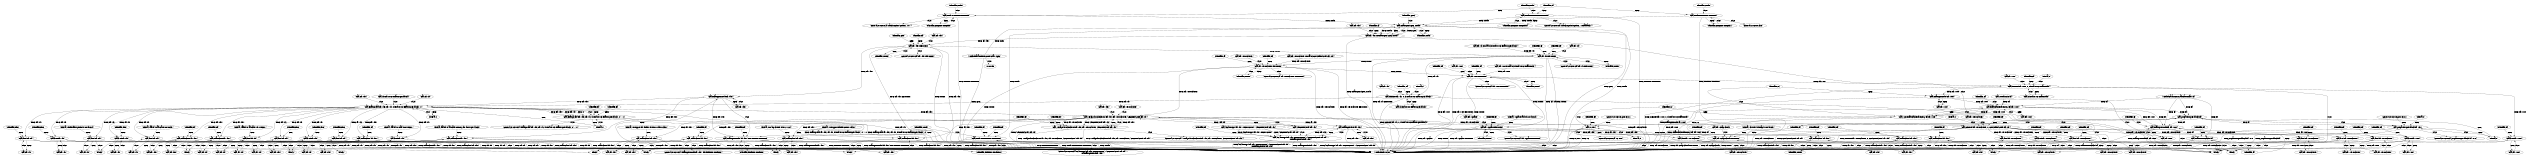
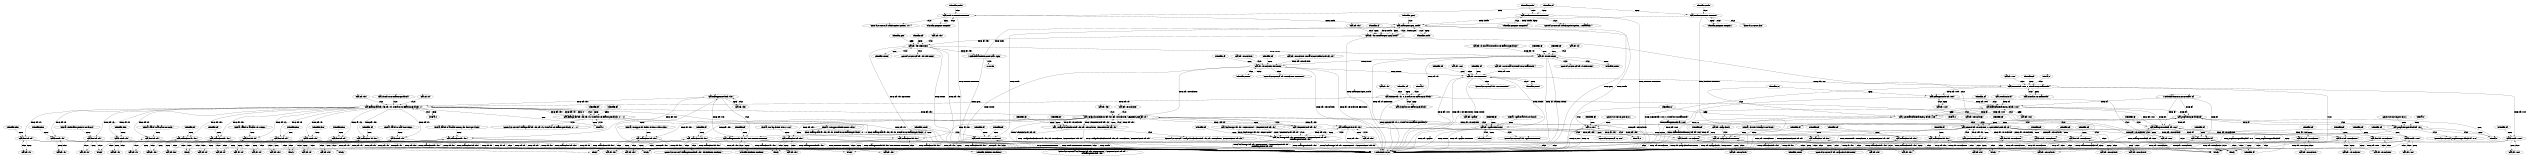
edge "(Call,ef->dev == NULL)" -> "(Call,exfat_get_mode(ef->dev))": now "(Call,ef->dev == NULL)" -> "(MethodParameterIn,const char* spec)"
node "(MethodParameterIn,allocate exfat* ef)": label "(MethodParameterIn,allocate exfat* ef)" -> "(MethodParameterIn,struct exfat* ef)"
node "(Call,CLUSTER_SIZE(*ef->sb))": added
node "(ControlStructure,if (ef->cmap.chunk == NULL))": added
